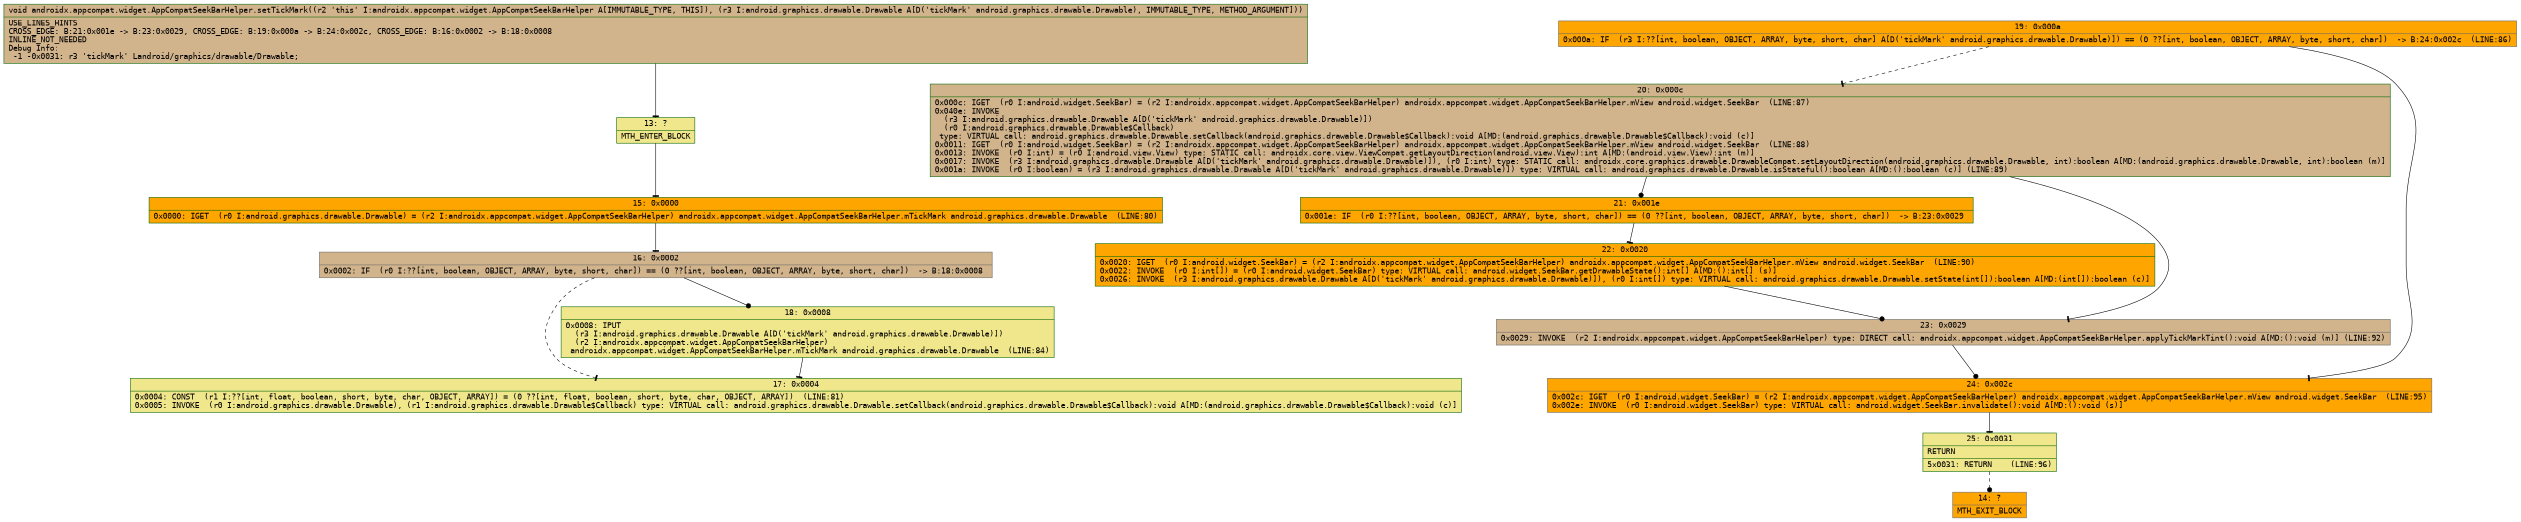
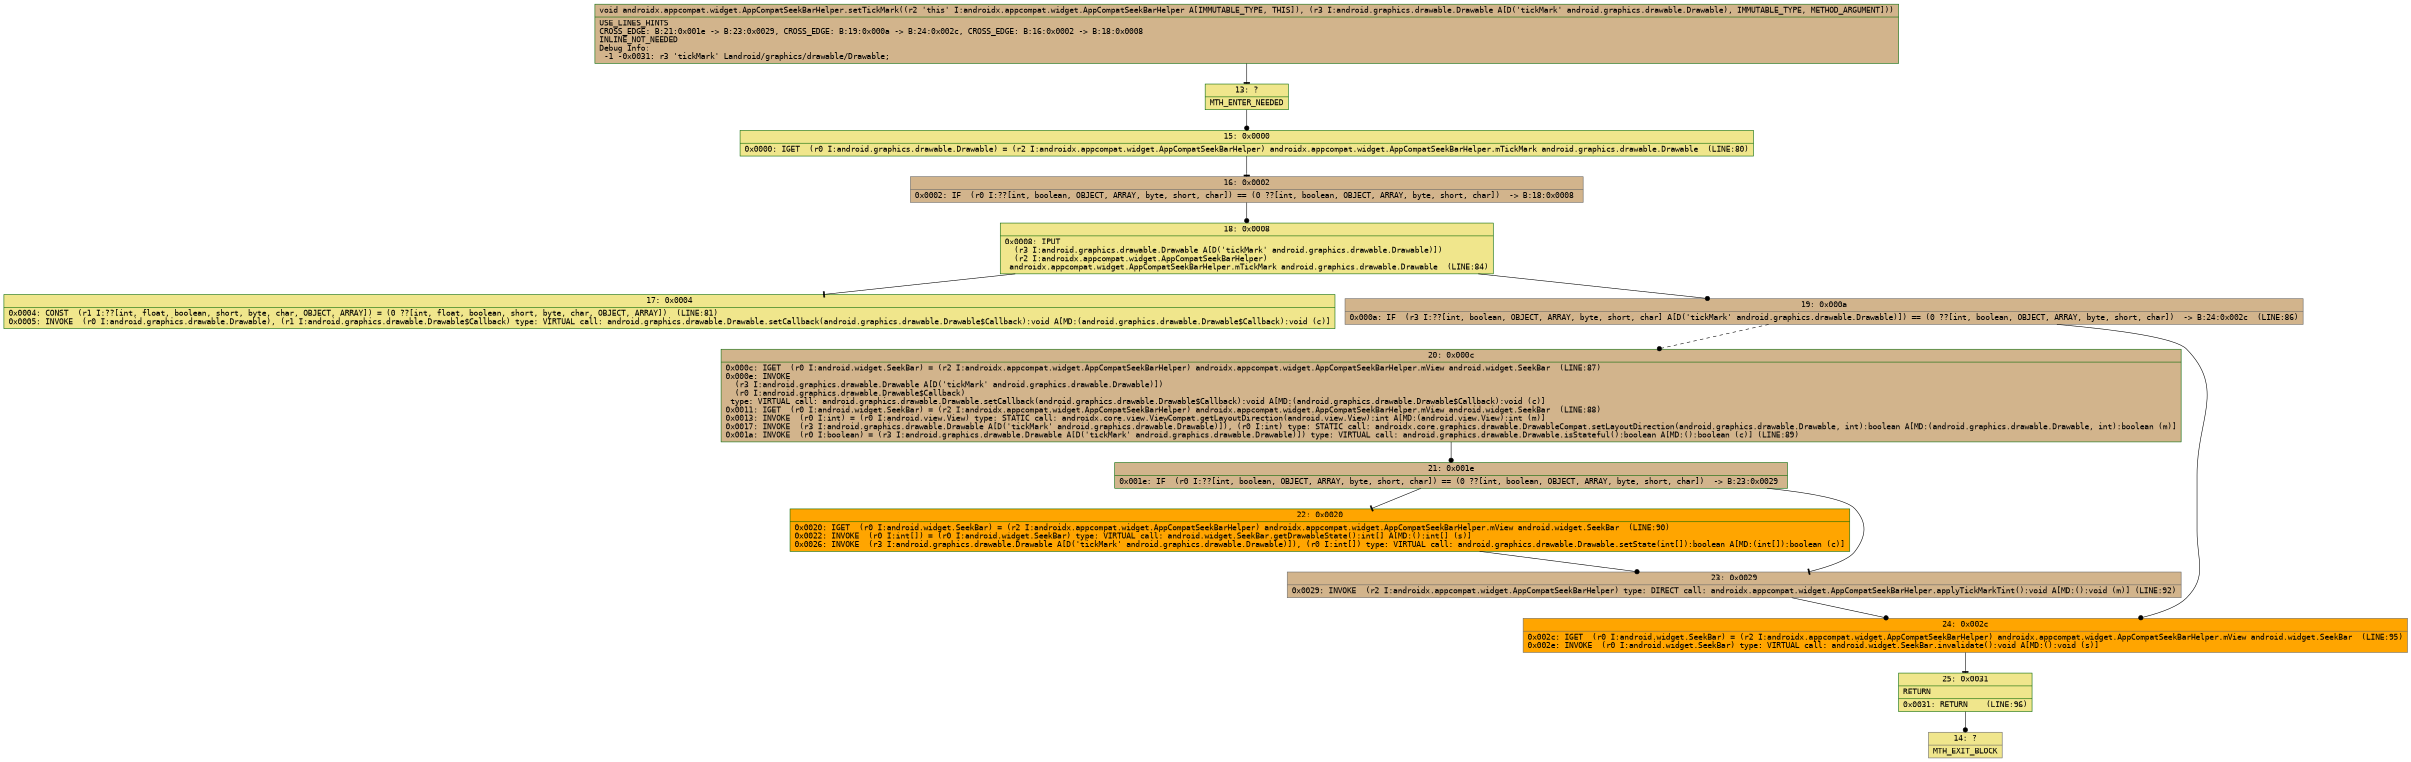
node "19: 0x000a": fillcolor orange -> tan
edge "19: 0x000a" -> "20: 0x000c": arrowhead tee -> dot
node "20: 0x000c": text "0x040e: INVOKE" -> "0x000e: INVOKE"
node "13: ?": text "MTH_ENTER_BLOCK" -> "MTH_ENTER_NEEDED"
edge "13: ?" -> "15: 0x0000": arrowhead tee -> dot
edge "19: 0x000a" -> "24: 0x002c": arrowhead tee -> dot
node "15: 0x0000": fillcolor orange -> khaki
node "21: 0x001e": fillcolor orange -> tan
edge "20: 0x000c" -> "23: 0x0029": now "21: 0x001e" -> "23: 0x0029"
edge "18: 0x0008" -> "19: 0x000a": added
edge "16: 0x0002" -> "17: 0x0004": removed
node "25: 0x0031": text "5x0031: RETURN    (LINE:96)" -> "0x0031: RETURN    (LINE:96)"
edge "25: 0x0031" -> "14: ?": style dashed -> solid
node "14: ?": fillcolor orange -> khaki
